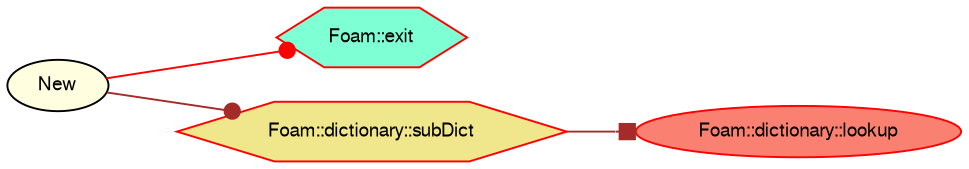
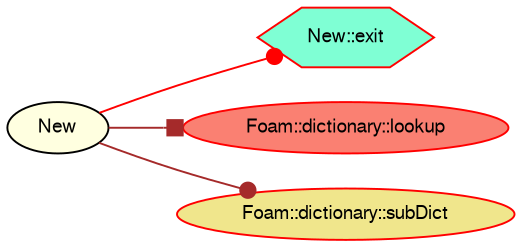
node "Foam::exit": label "Foam::exit" -> "New::exit"
node "Foam::dictionary::subDict": shape hexagon -> ellipse
edge "Foam::dictionary::subDict" -> "Foam::dictionary::lookup": now "New" -> "Foam::dictionary::lookup"
